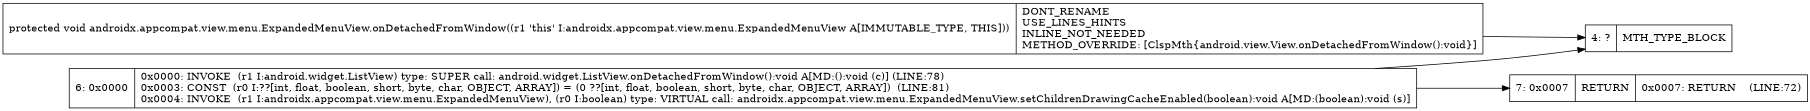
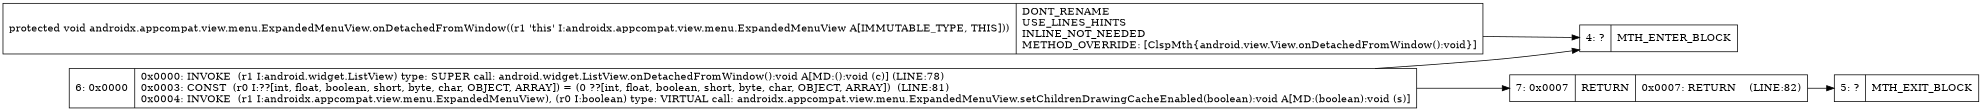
node "4: ?": text "MTH_TYPE_BLOCK" -> "MTH_ENTER_BLOCK"
node "7: 0x0007": text "0x0007: RETURN    (LINE:72)" -> "0x0007: RETURN    (LINE:82)"
node "5: ?": added
